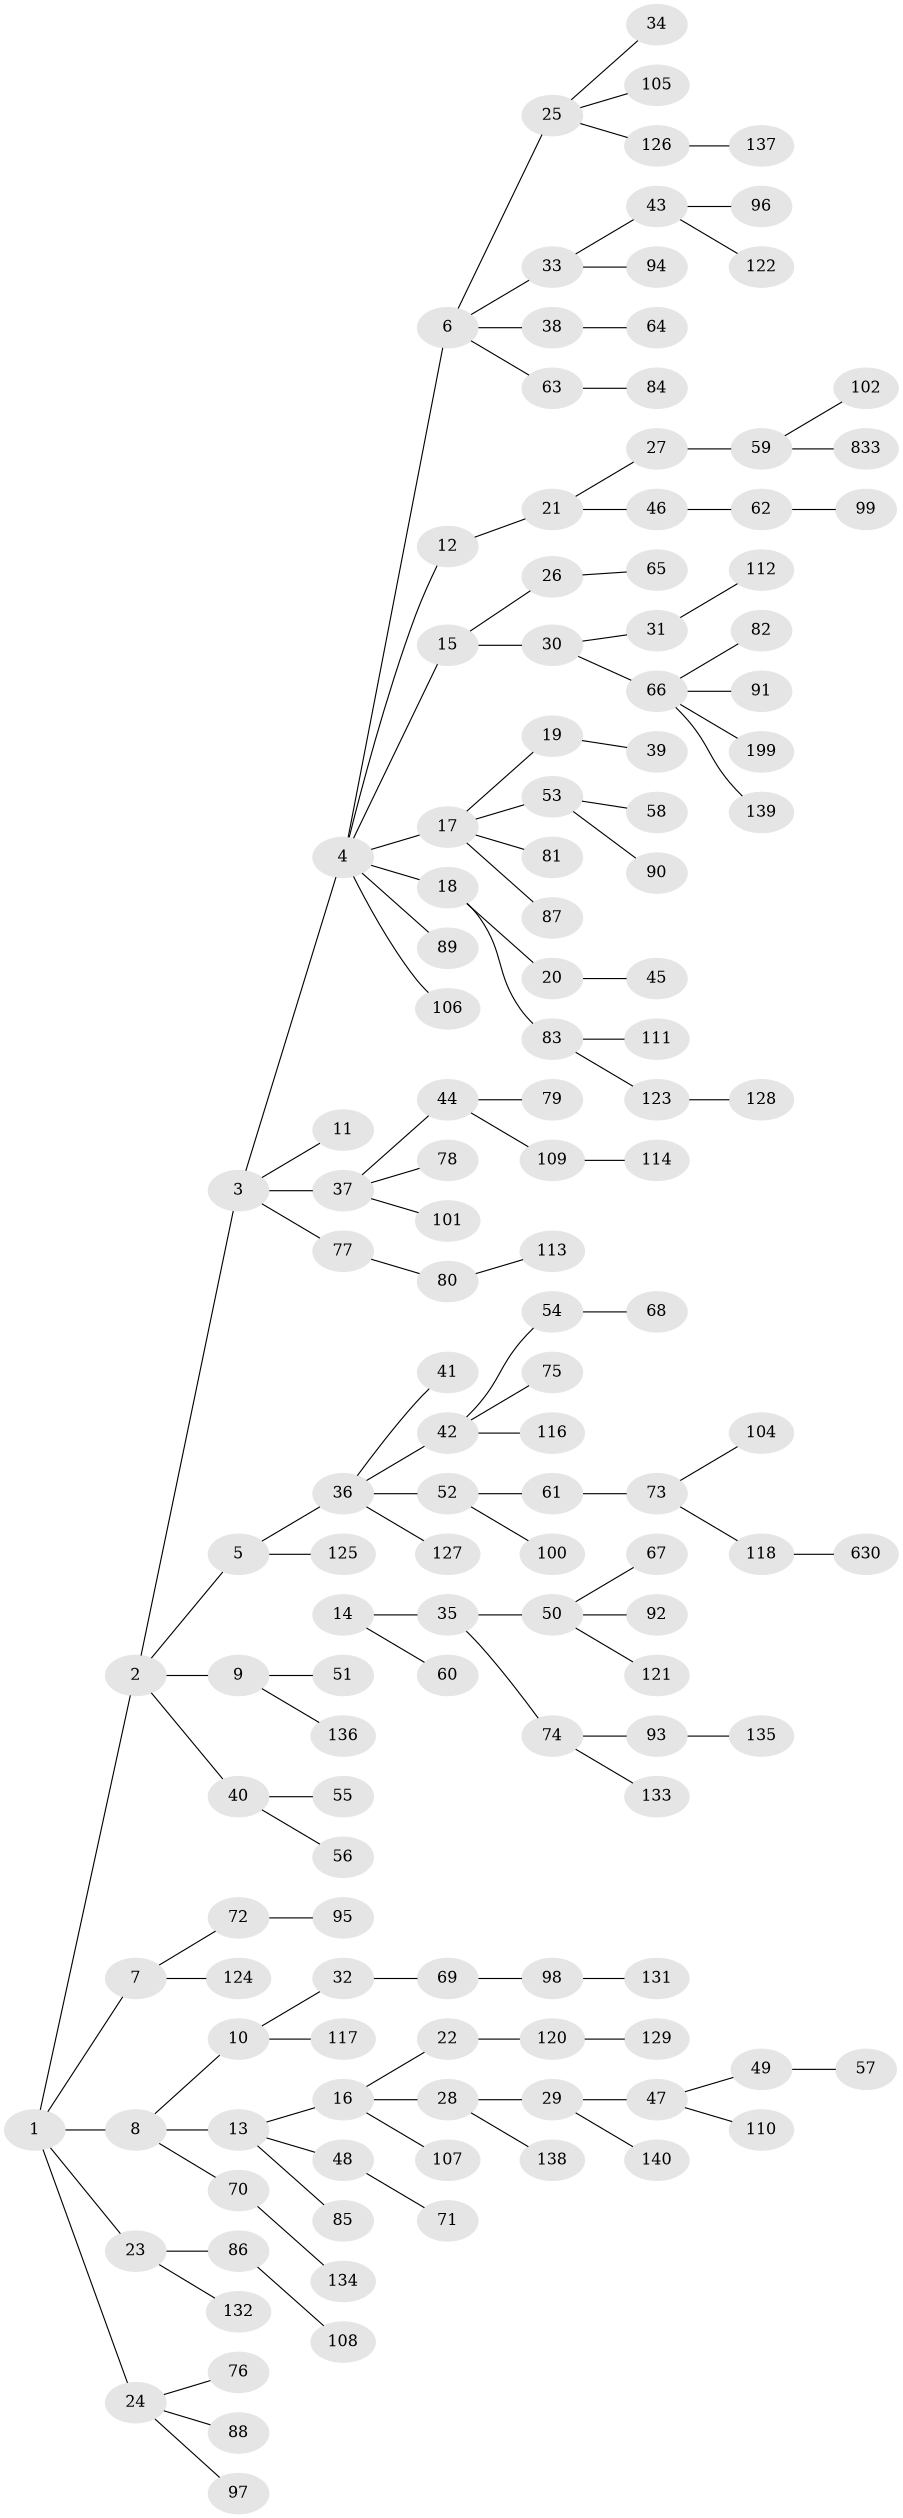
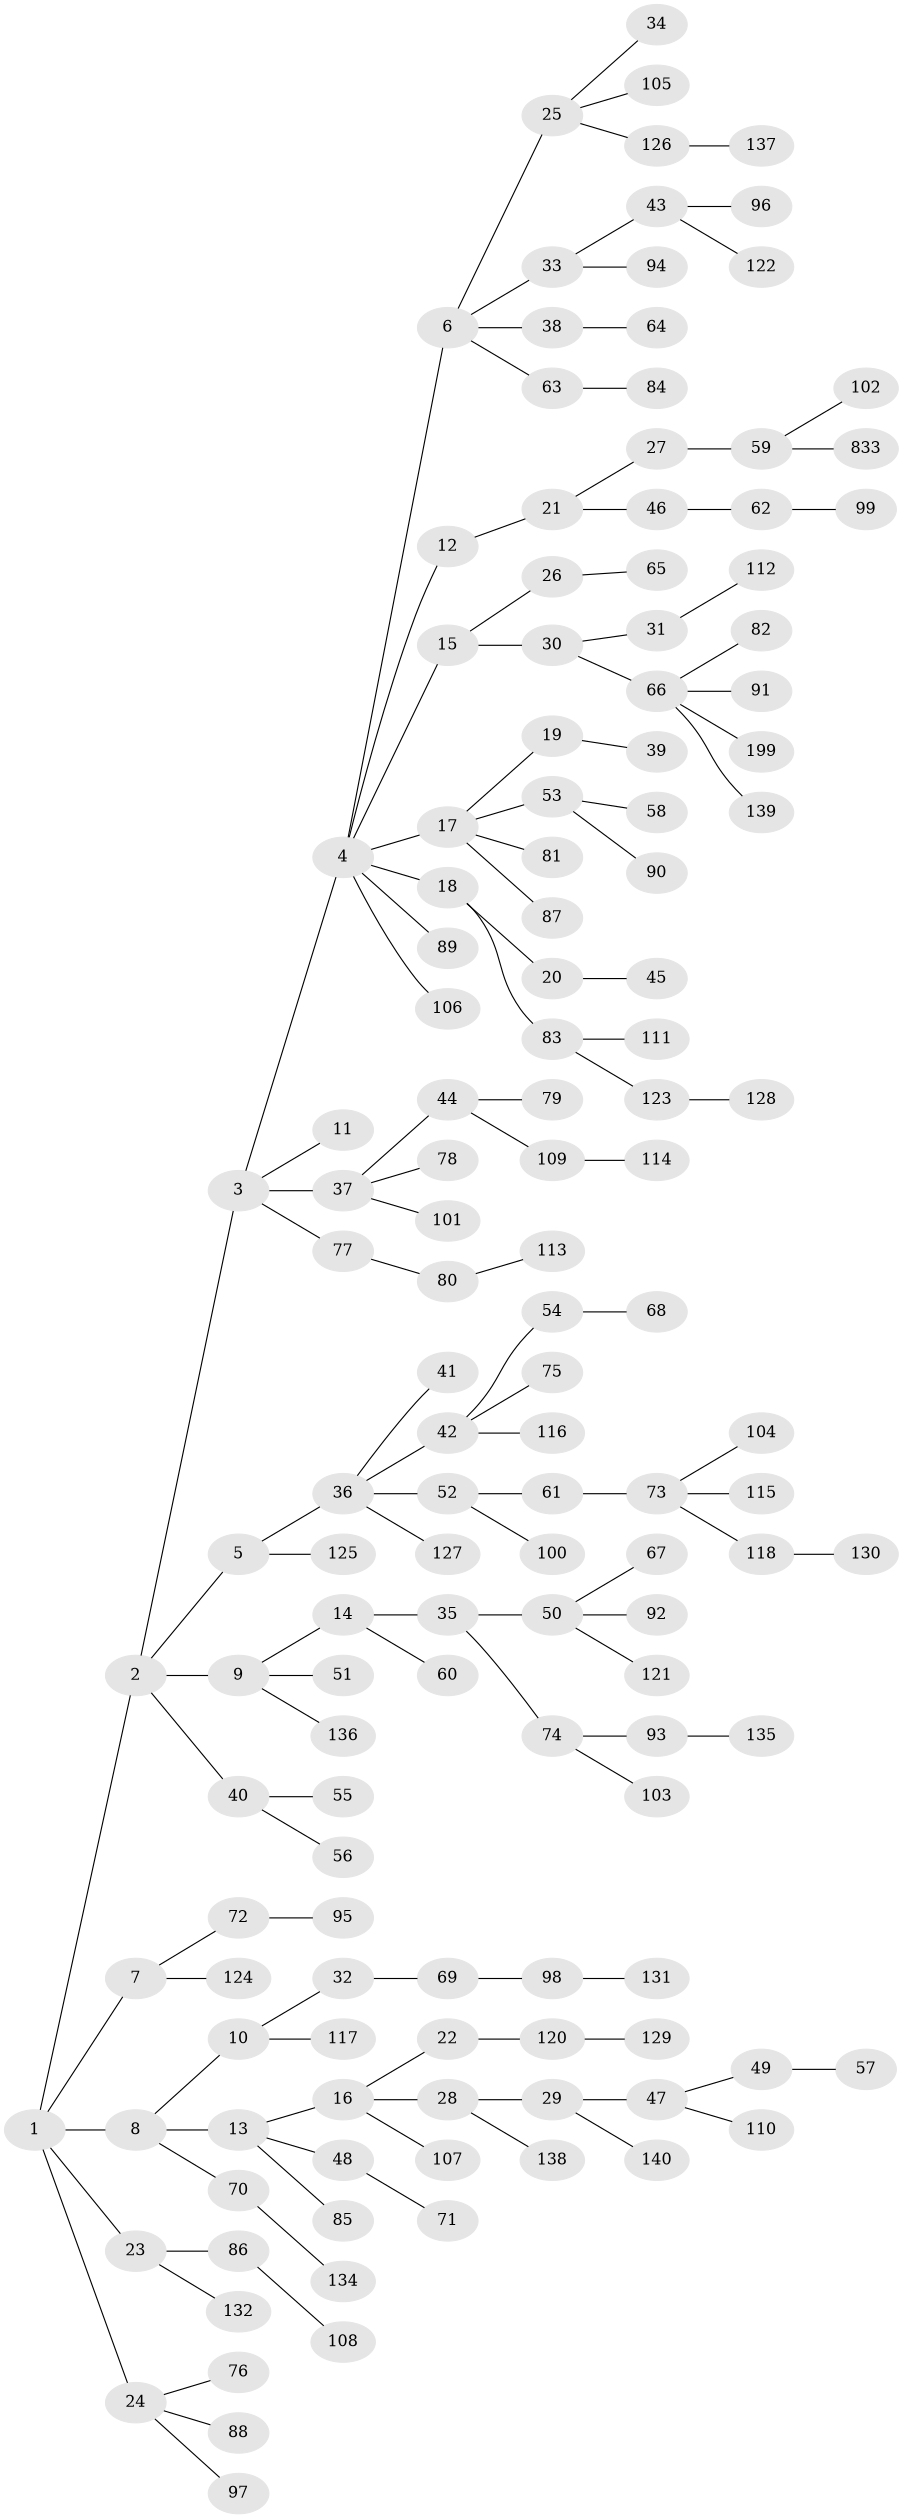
node "115": added
node "630": label "630" -> "130"
edge "14" -- "9": added
node "133": label "133" -> "103"
